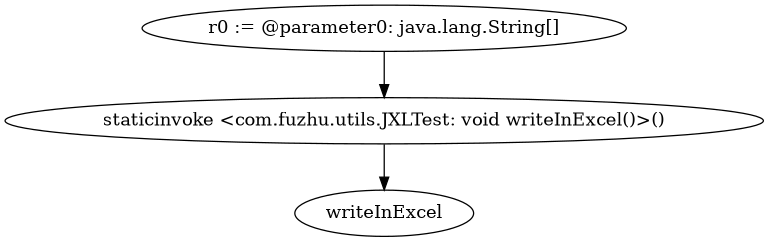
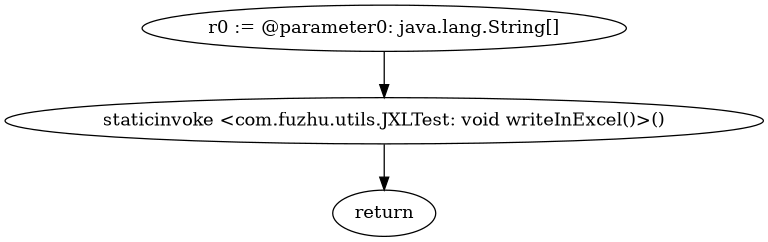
node "writeInExcel": label "writeInExcel" -> "return"
